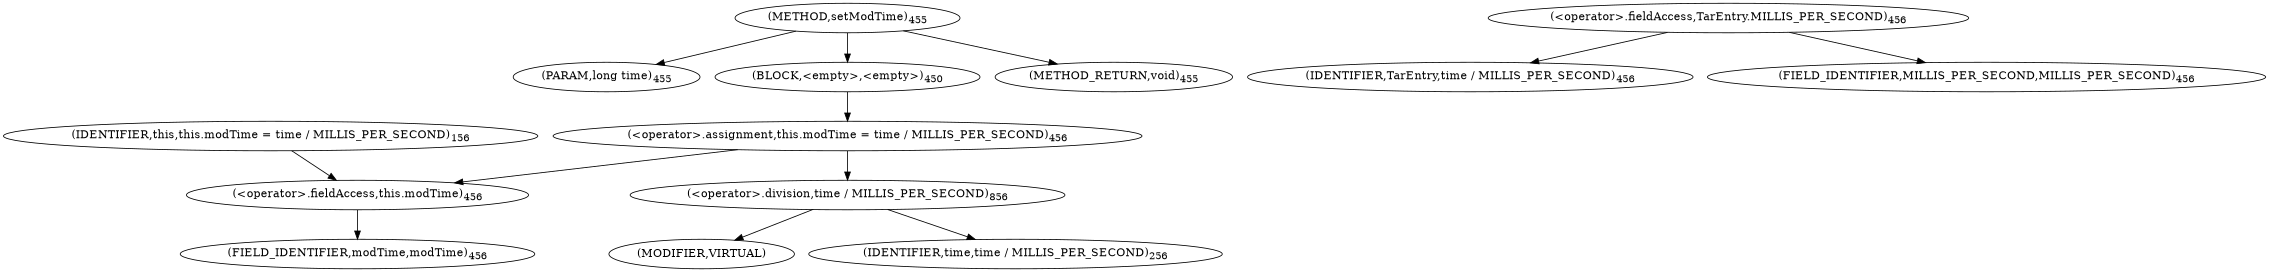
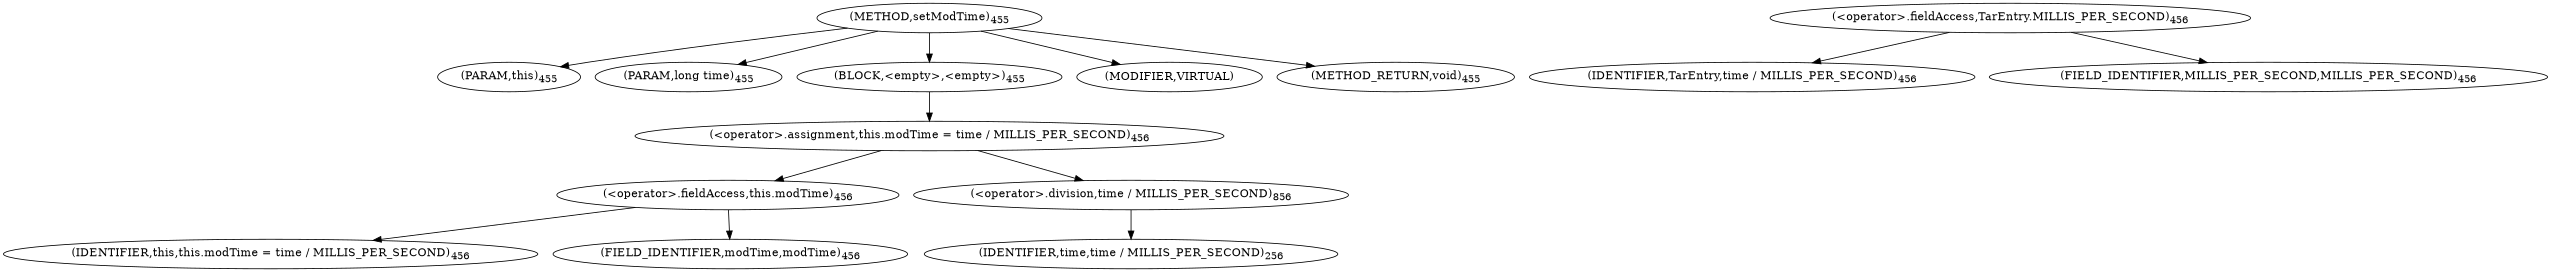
node "(BLOCK,<empty>,<empty>)": text "450" -> "455"
node "(PARAM,this)": added
node "(IDENTIFIER,this,this.modTime = time / MILLIS_PER_SECOND)": text "156" -> "456"
edge "(IDENTIFIER,this,this.modTime = time / MILLIS_PER_SECOND)" -> "(<operator>.fieldAccess,this.modTime)": reversed
edge "(<operator>.division,time / MILLIS_PER_SECOND)" -> "(MODIFIER,VIRTUAL)": now "(METHOD,setModTime)" -> "(MODIFIER,VIRTUAL)"
